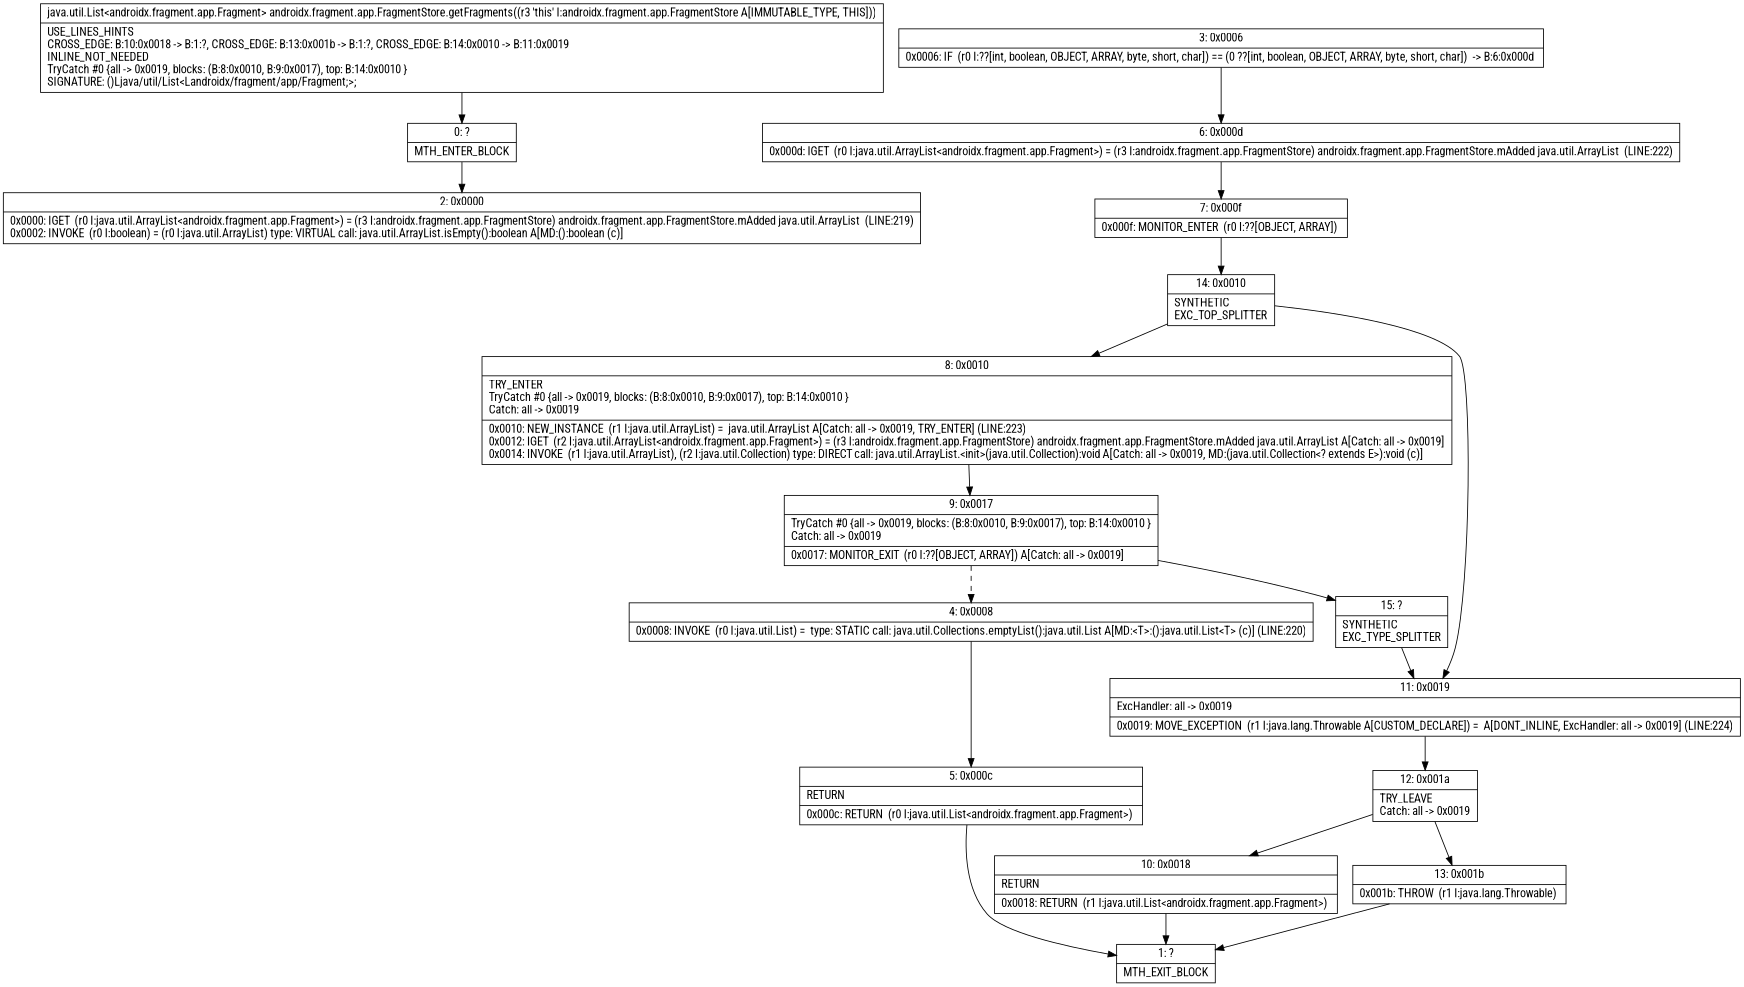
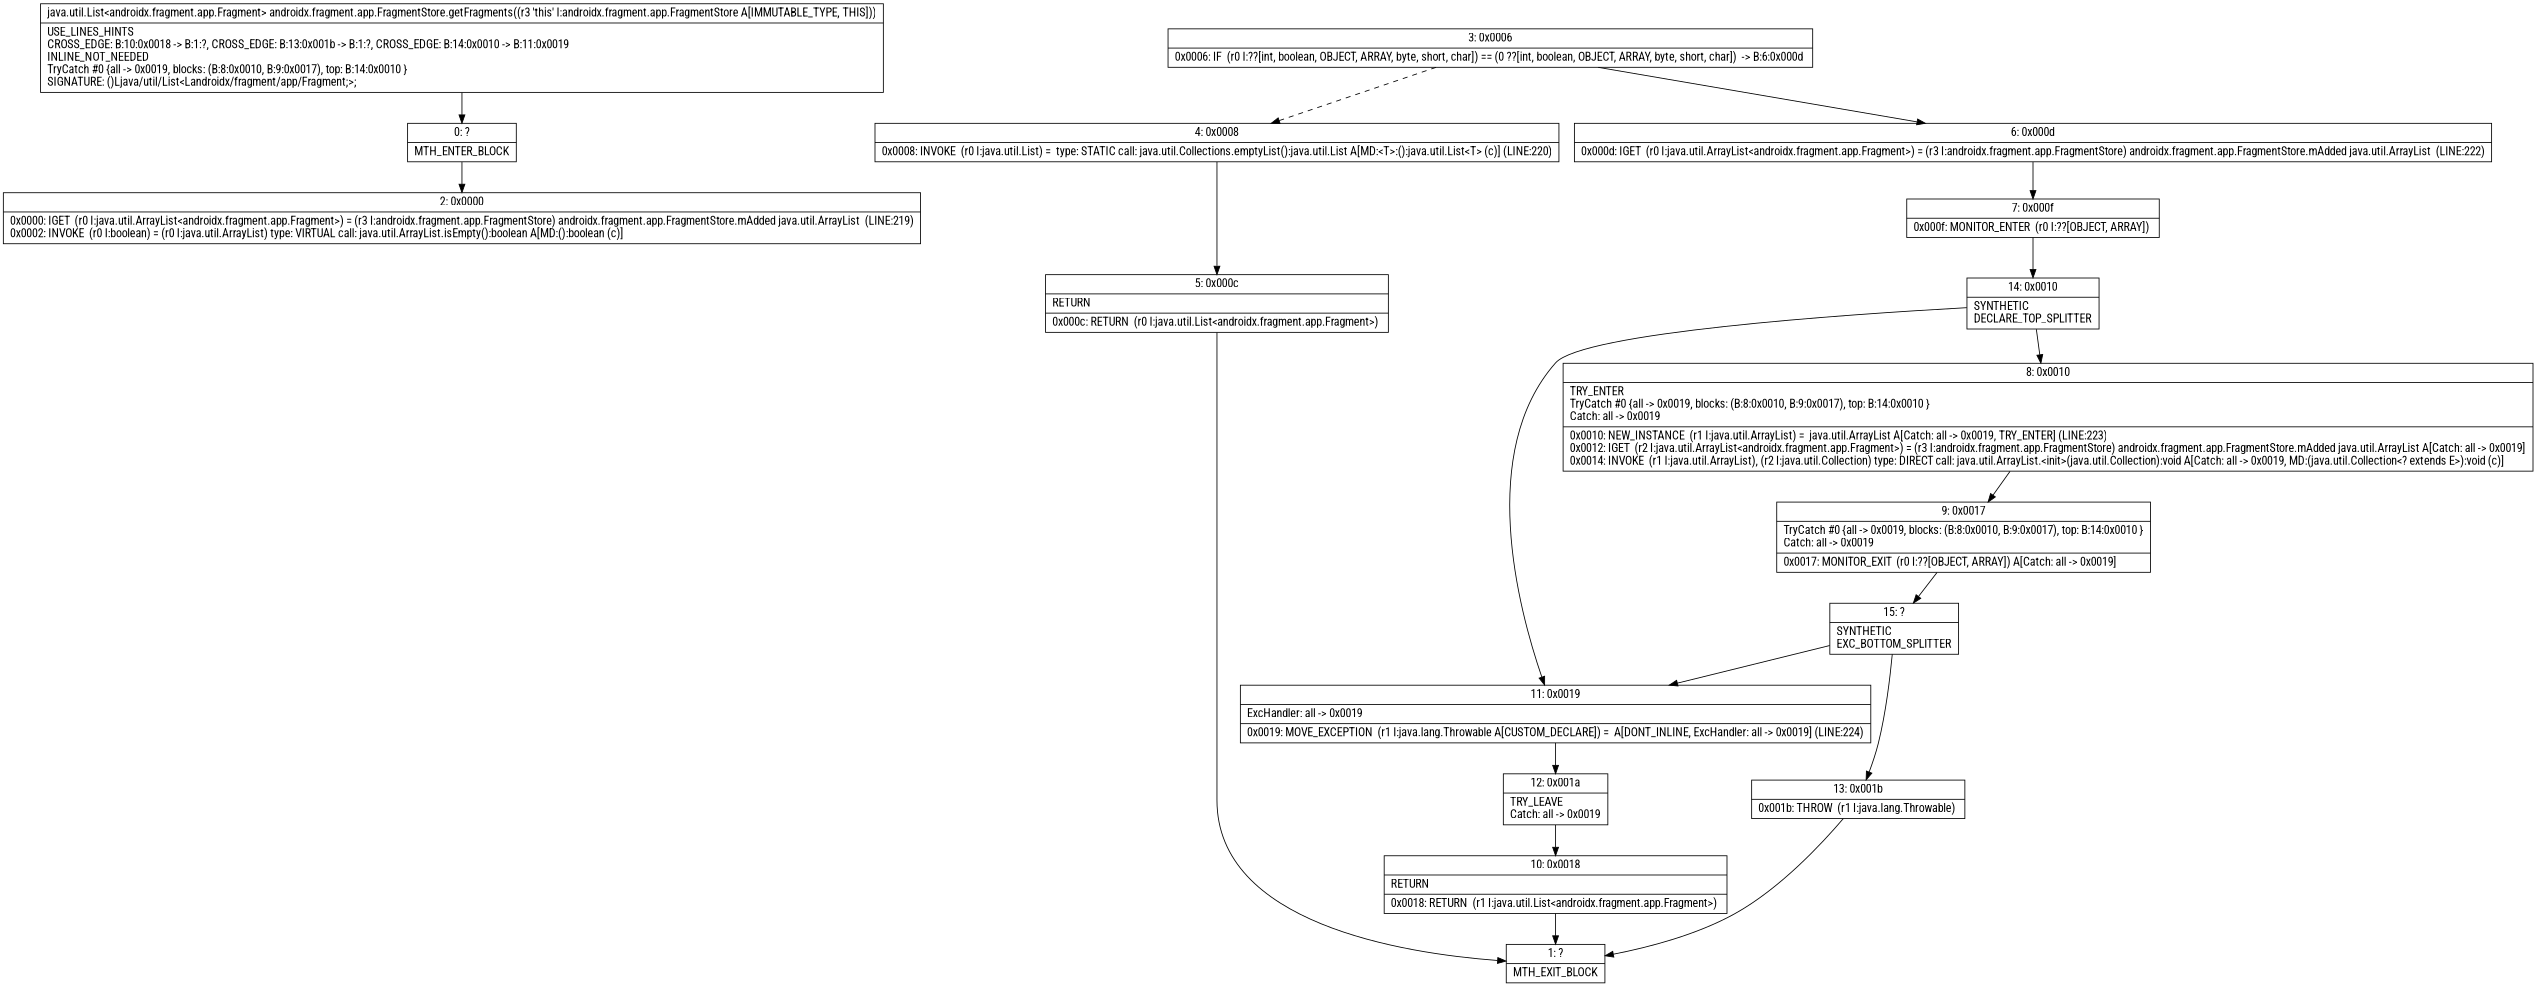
node "14: 0x0010": text "EXC_TOP_SPLITTER" -> "DECLARE_TOP_SPLITTER"
edge "9: 0x0017" -> "4: 0x0008": now "3: 0x0006" -> "4: 0x0008"
node "15: ?": text "EXC_TYPE_SPLITTER" -> "EXC_BOTTOM_SPLITTER"
edge "12: 0x001a" -> "13: 0x001b": now "15: ?" -> "13: 0x001b"
